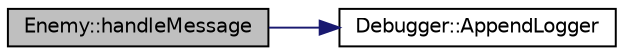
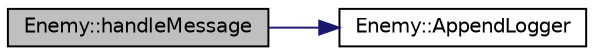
node "Debugger::AppendLogger": label "Debugger::AppendLogger" -> "Enemy::AppendLogger"
